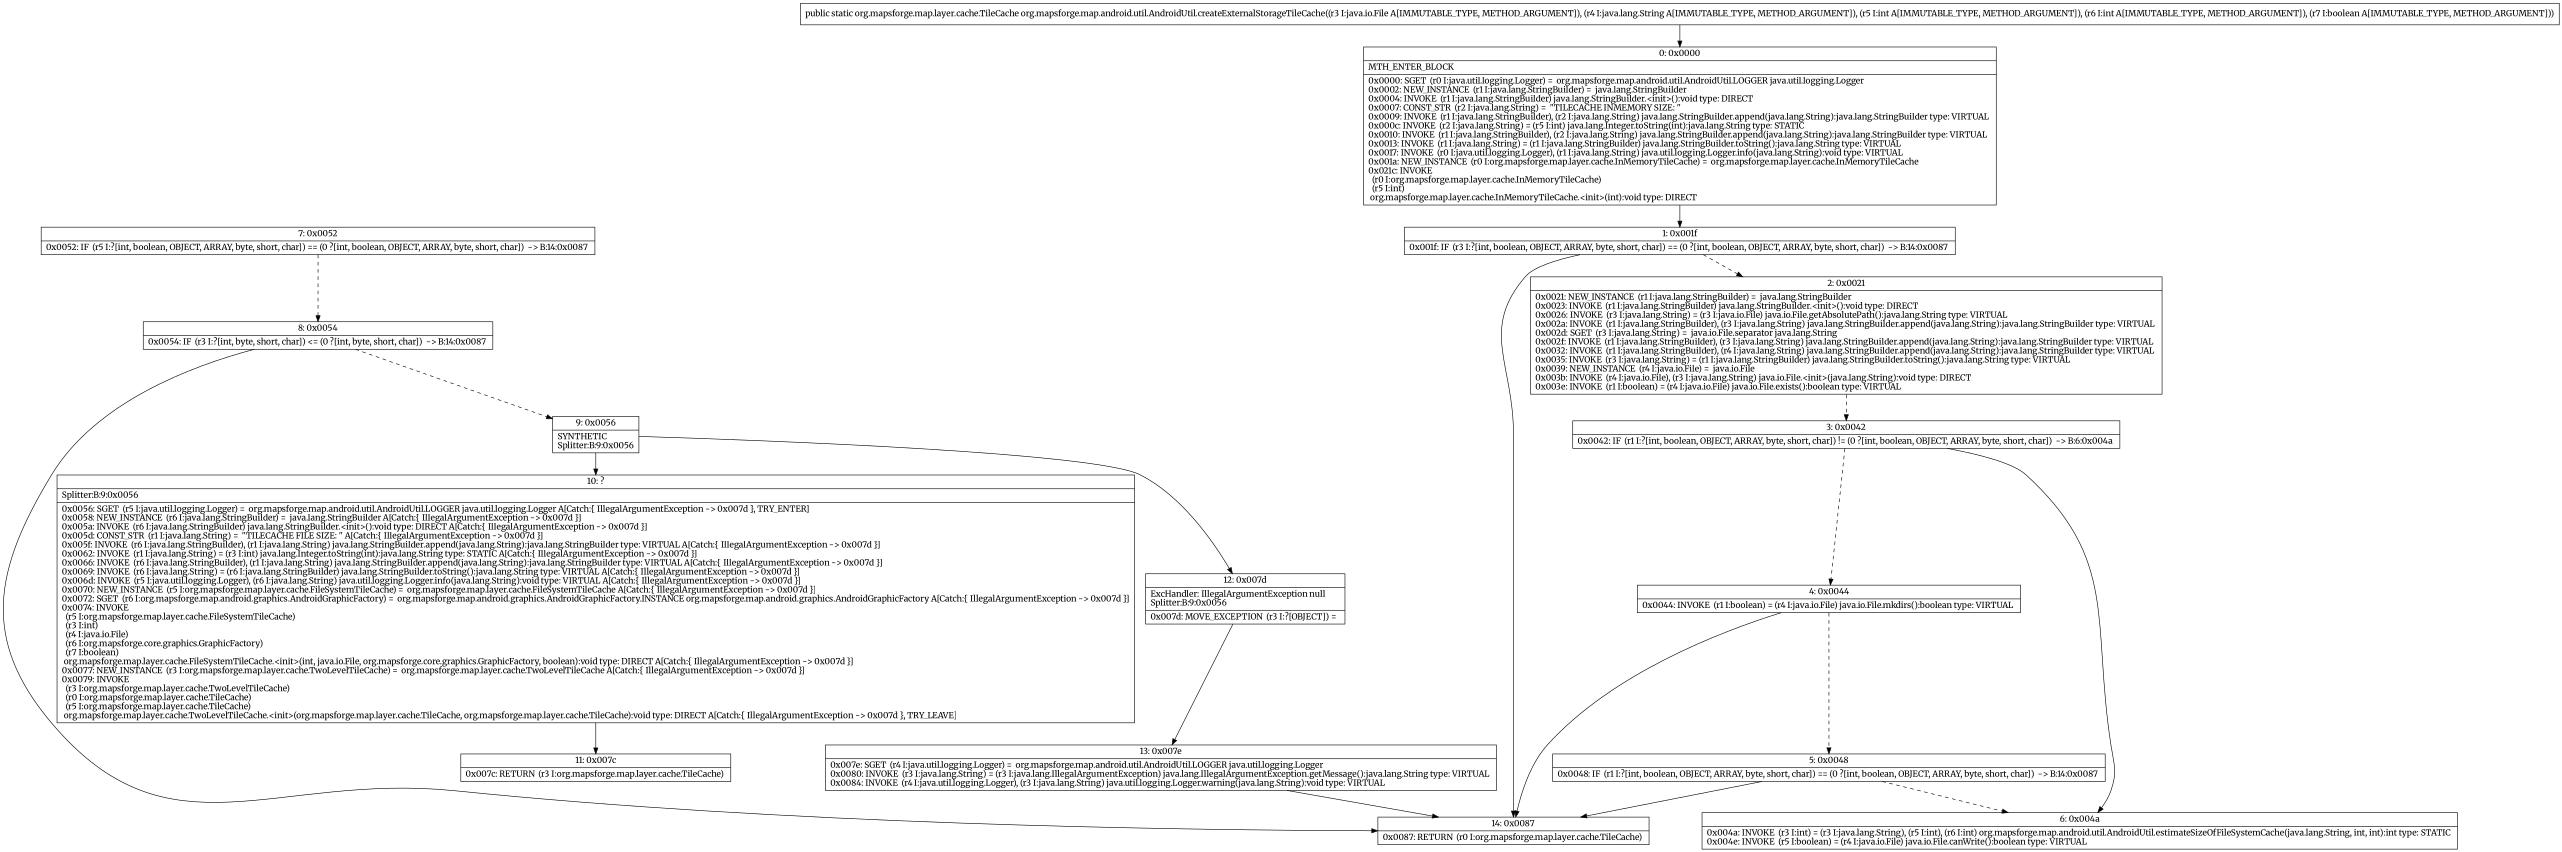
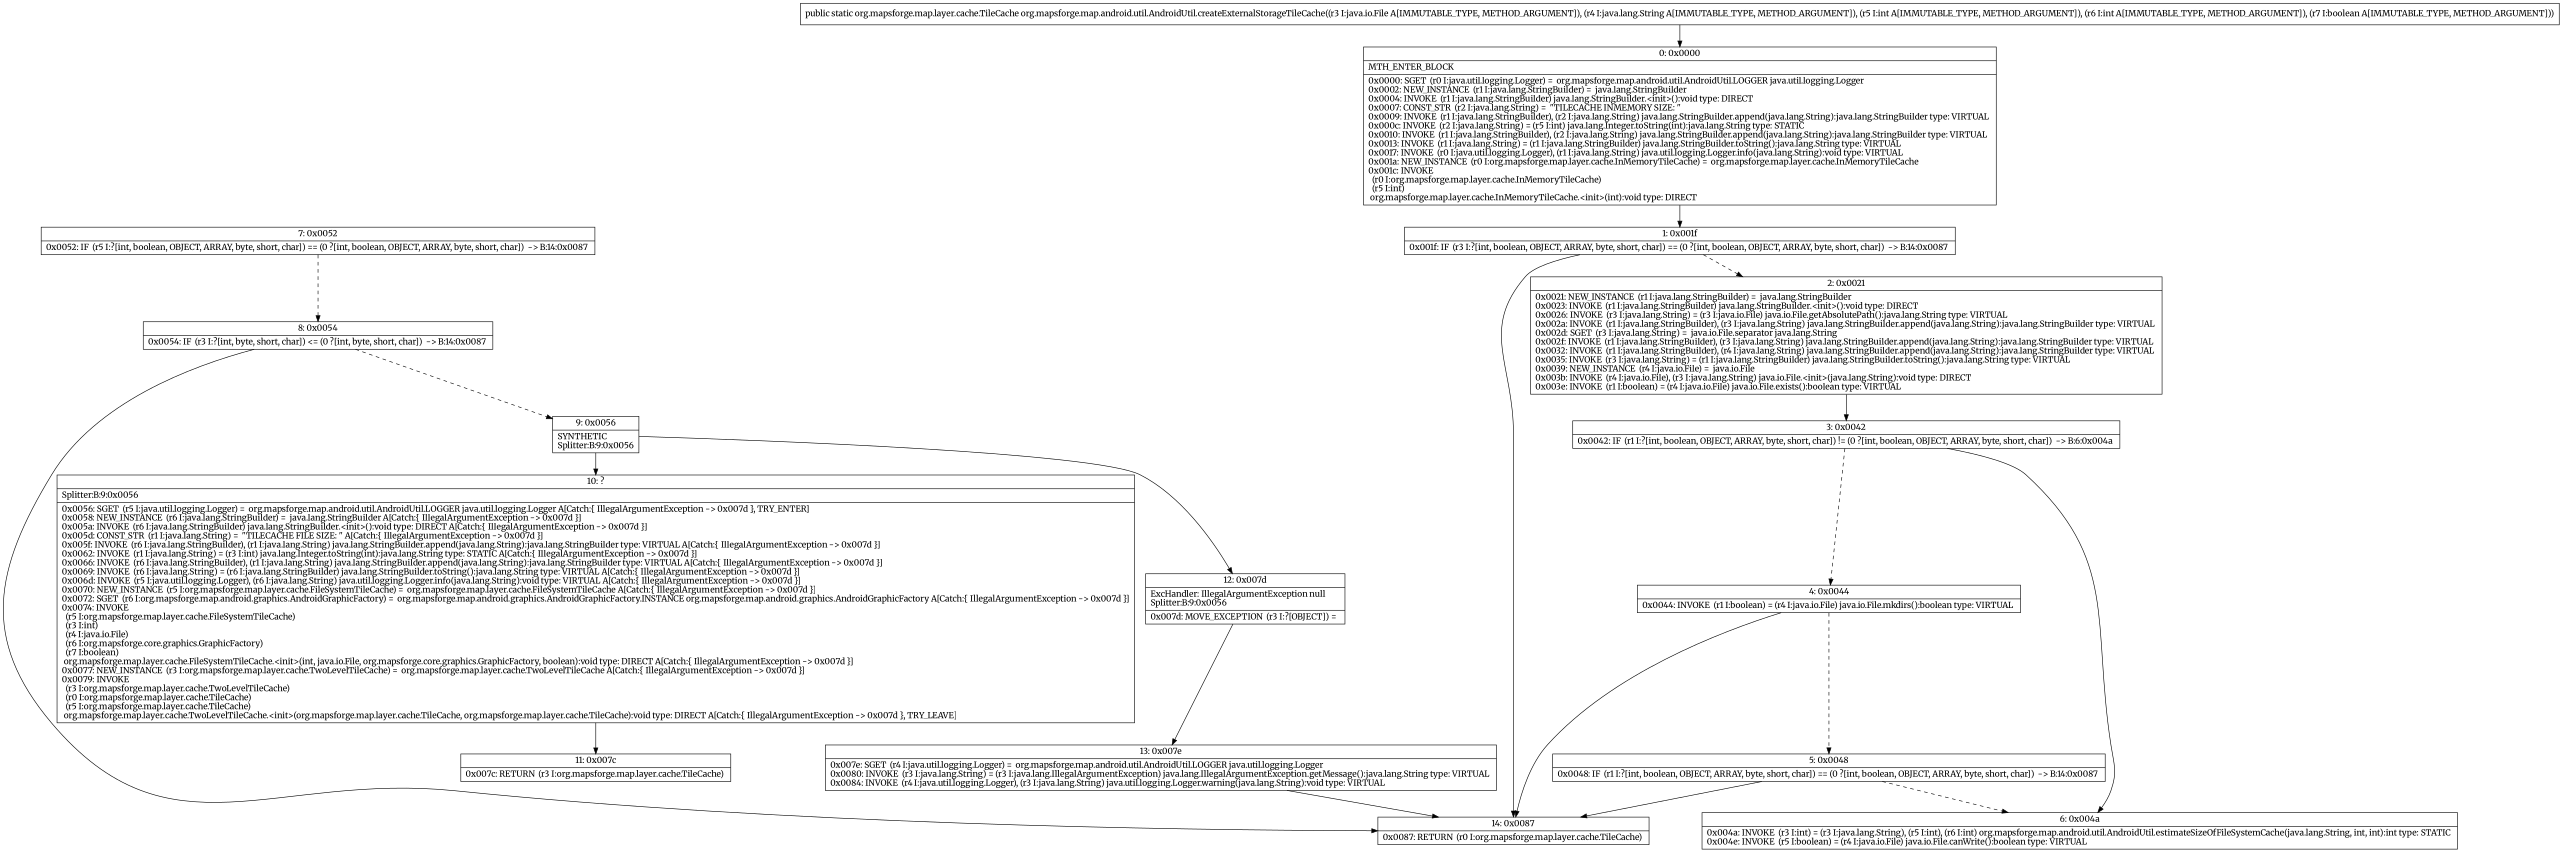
node "0: 0x0000": text "0x021c: INVOKE" -> "0x001c: INVOKE"
edge "2: 0x0021" -> "3: 0x0042": style dashed -> solid
